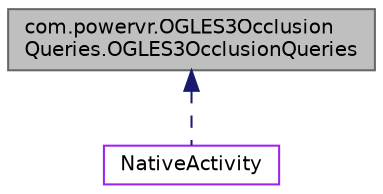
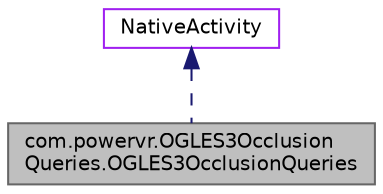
edge "NativeActivity" -> "com.powervr.OGLES3Occlusion Queries.OGLES3OcclusionQueries": reversed
